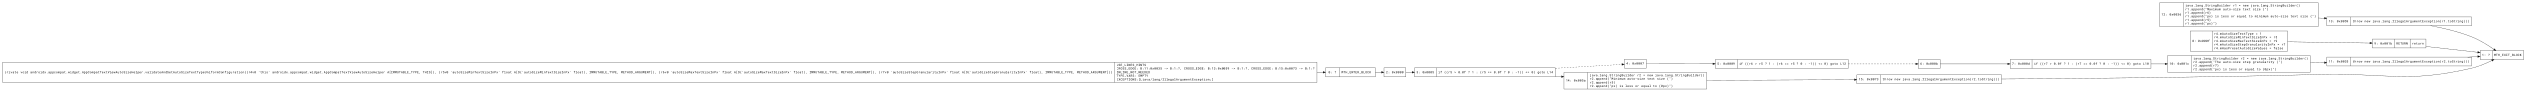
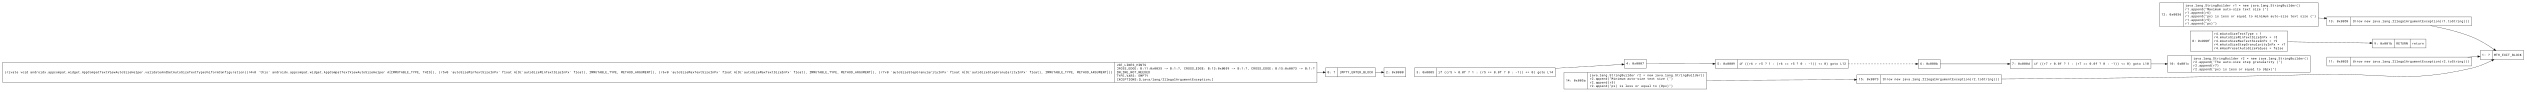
edge "9: 0x001b" -> "1: ?": removed
edge "10: 0x001c" -> "11: 0x0035": removed
edge "3: 0x0005" -> "4: 0x0007": style dashed -> solid
node "0: ?": text "MTH_ENTER_BLOCK" -> "EMPTY_ENTER_BLOCK"
edge "2: 0x0000" -> "3: 0x0005": removed
edge "3: 0x0005" -> "14: 0x005a": removed
